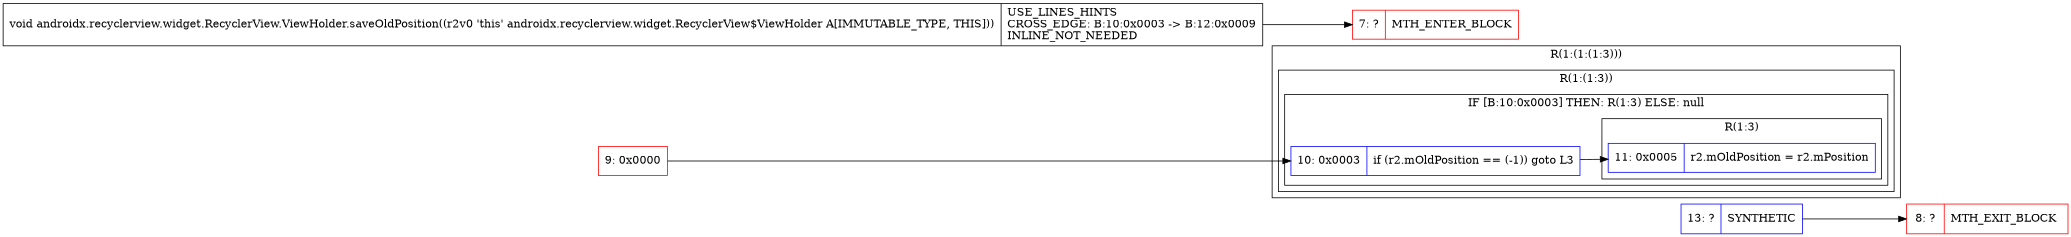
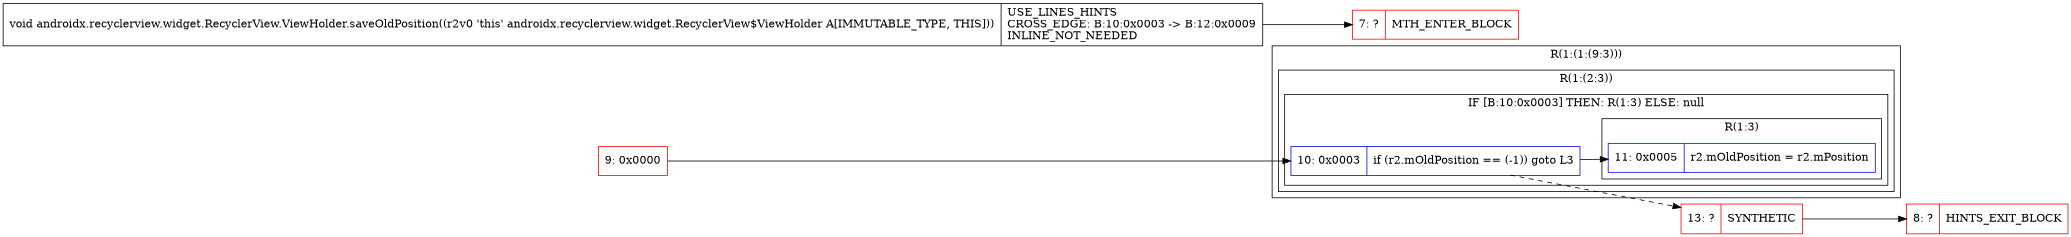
cluster "R(1:(1:(1:3)))": label "R(1:(1:(1:3)))" -> "R(1:(1:(9:3)))"
cluster "R(1:(1:3))": label "R(1:(1:3))" -> "R(1:(2:3))"
edge "10: 0x0003" -> "13: ?": added
node "13: ?": color blue -> red
node "8: ?": text "MTH_EXIT_BLOCK" -> "HINTS_EXIT_BLOCK"
